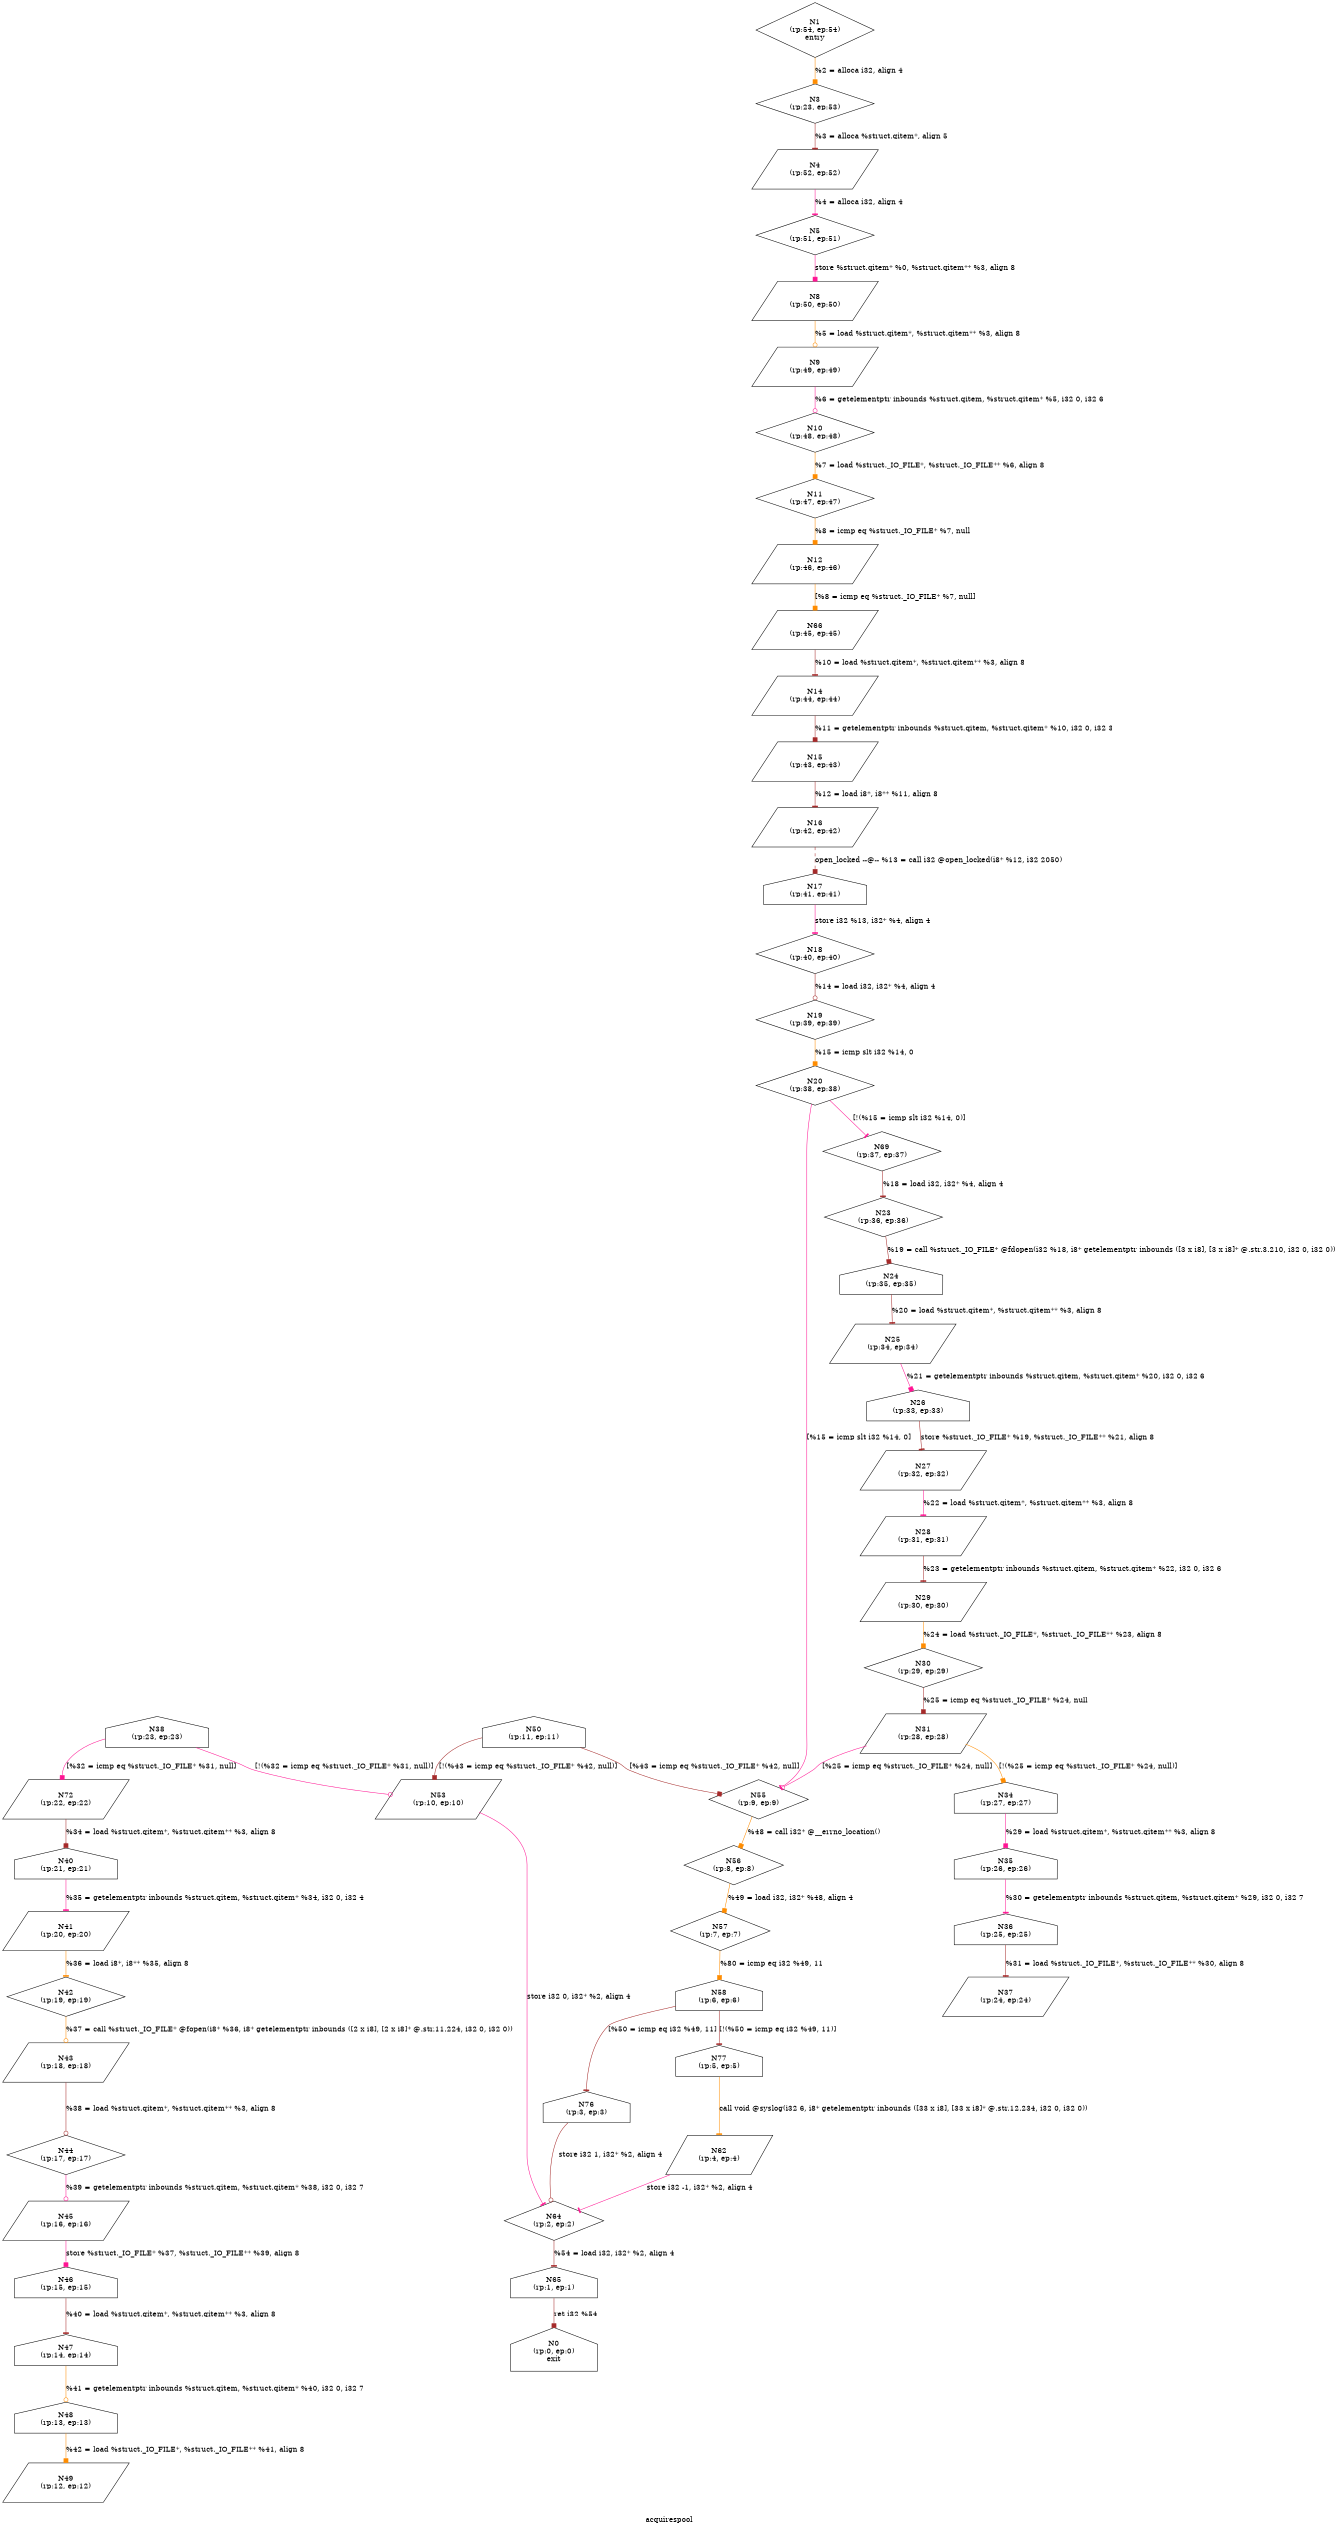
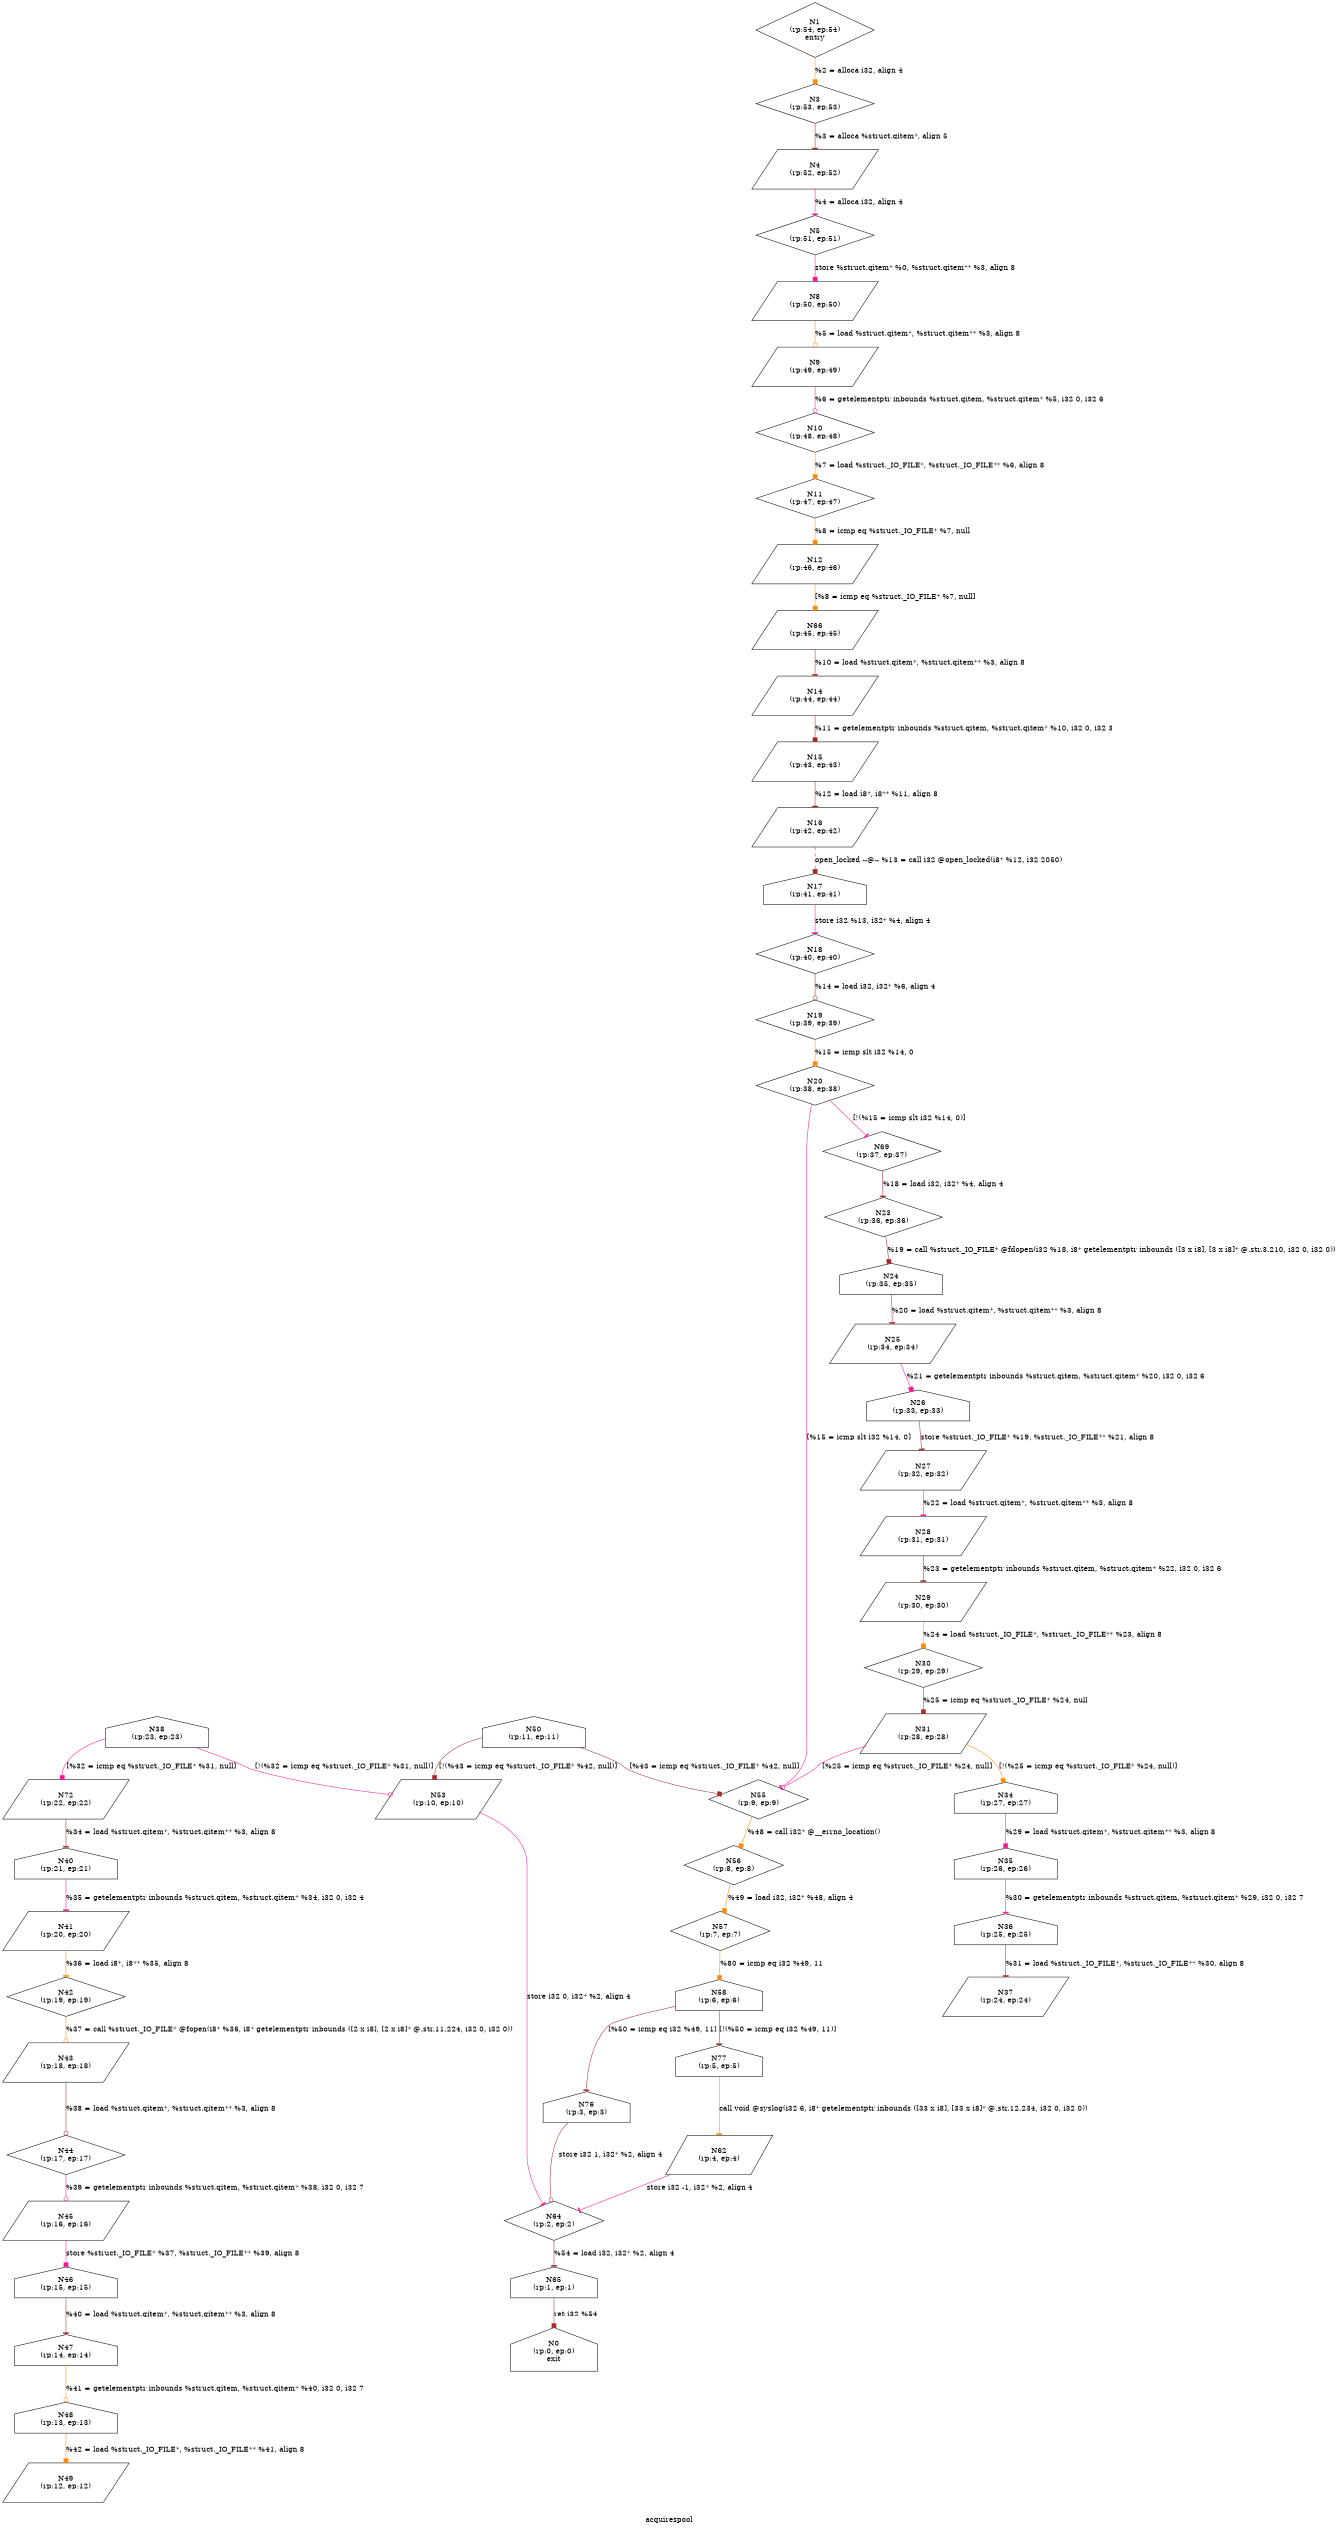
node "N3 (rp:23, ep:53)": label "N3 (rp:23, ep:53)" -> "N3 (rp:53, ep:53)"
edge "N18 (rp:40, ep:40)" -> "N19 (rp:39, ep:39)": label "%14 = load i32, i32* %4, align 4" -> "%14 = load i32, i32* %6, align 4"
edge "N72 (rp:22, ep:22)" -> "N40 (rp:21, ep:21)": arrowhead box -> tee
